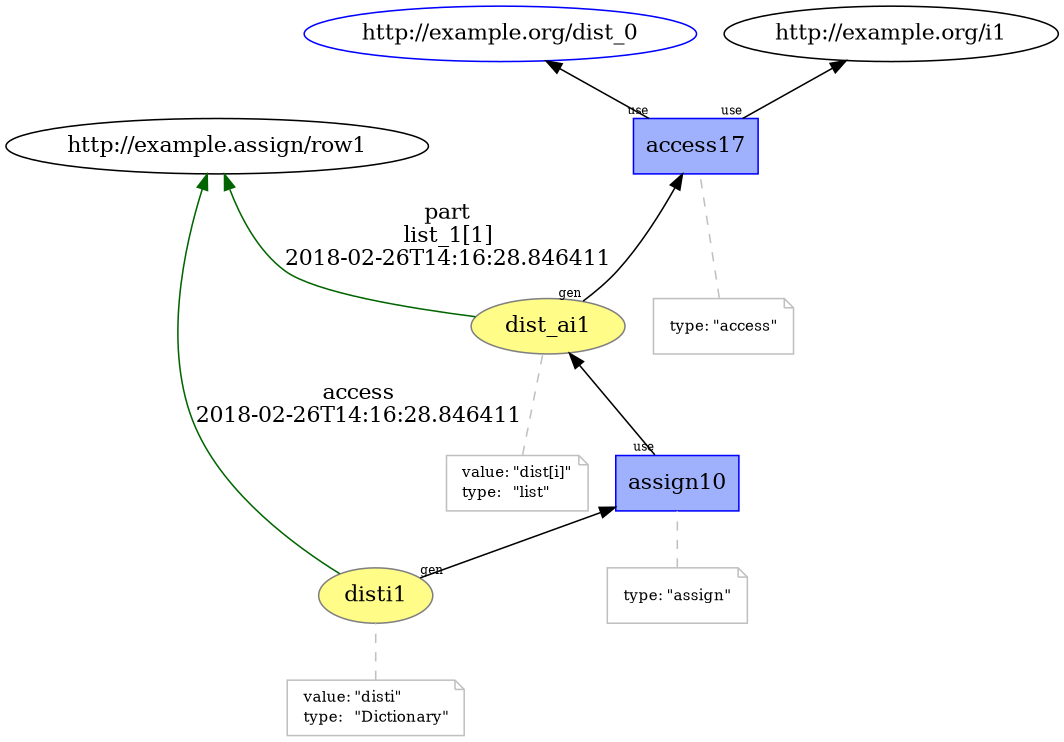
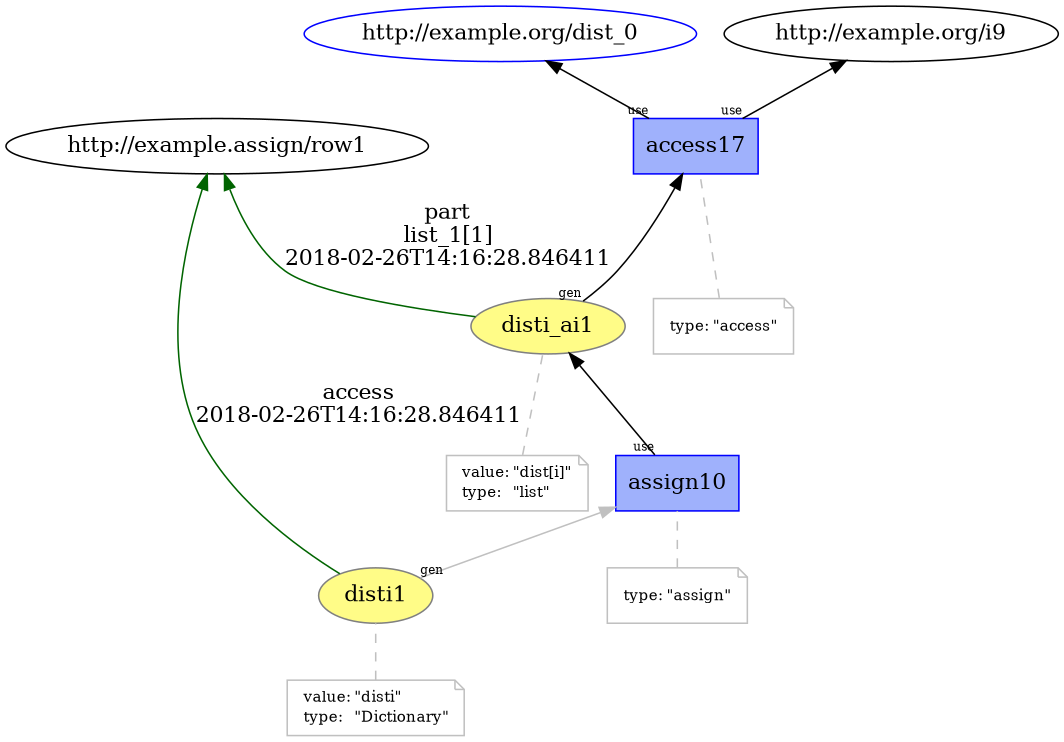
node "http://example.org/i1": label "http://example.org/i1" -> "http://example.org/i9"
node "dist_ai1": label "dist_ai1" -> "disti_ai1"
edge "disti1" -> "assign10": color black -> gray
